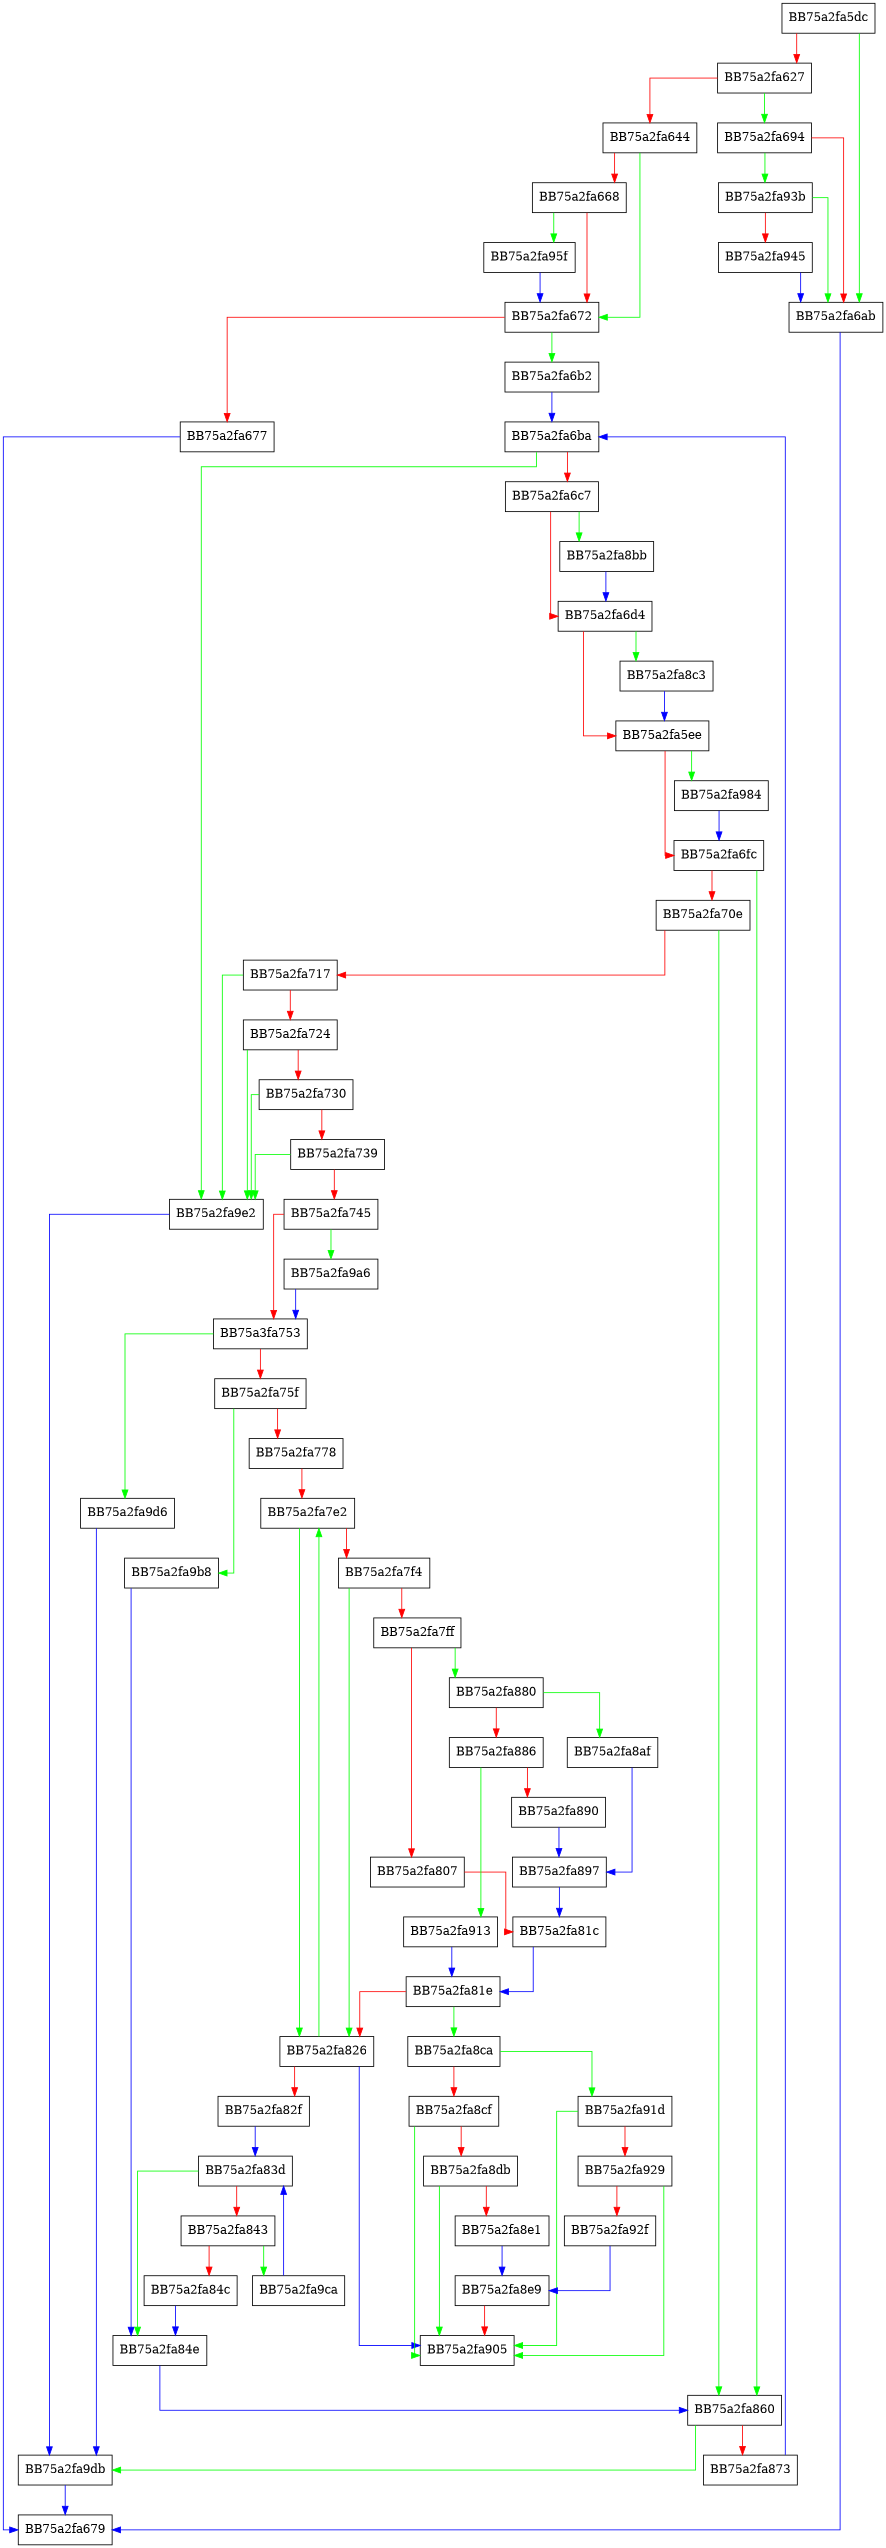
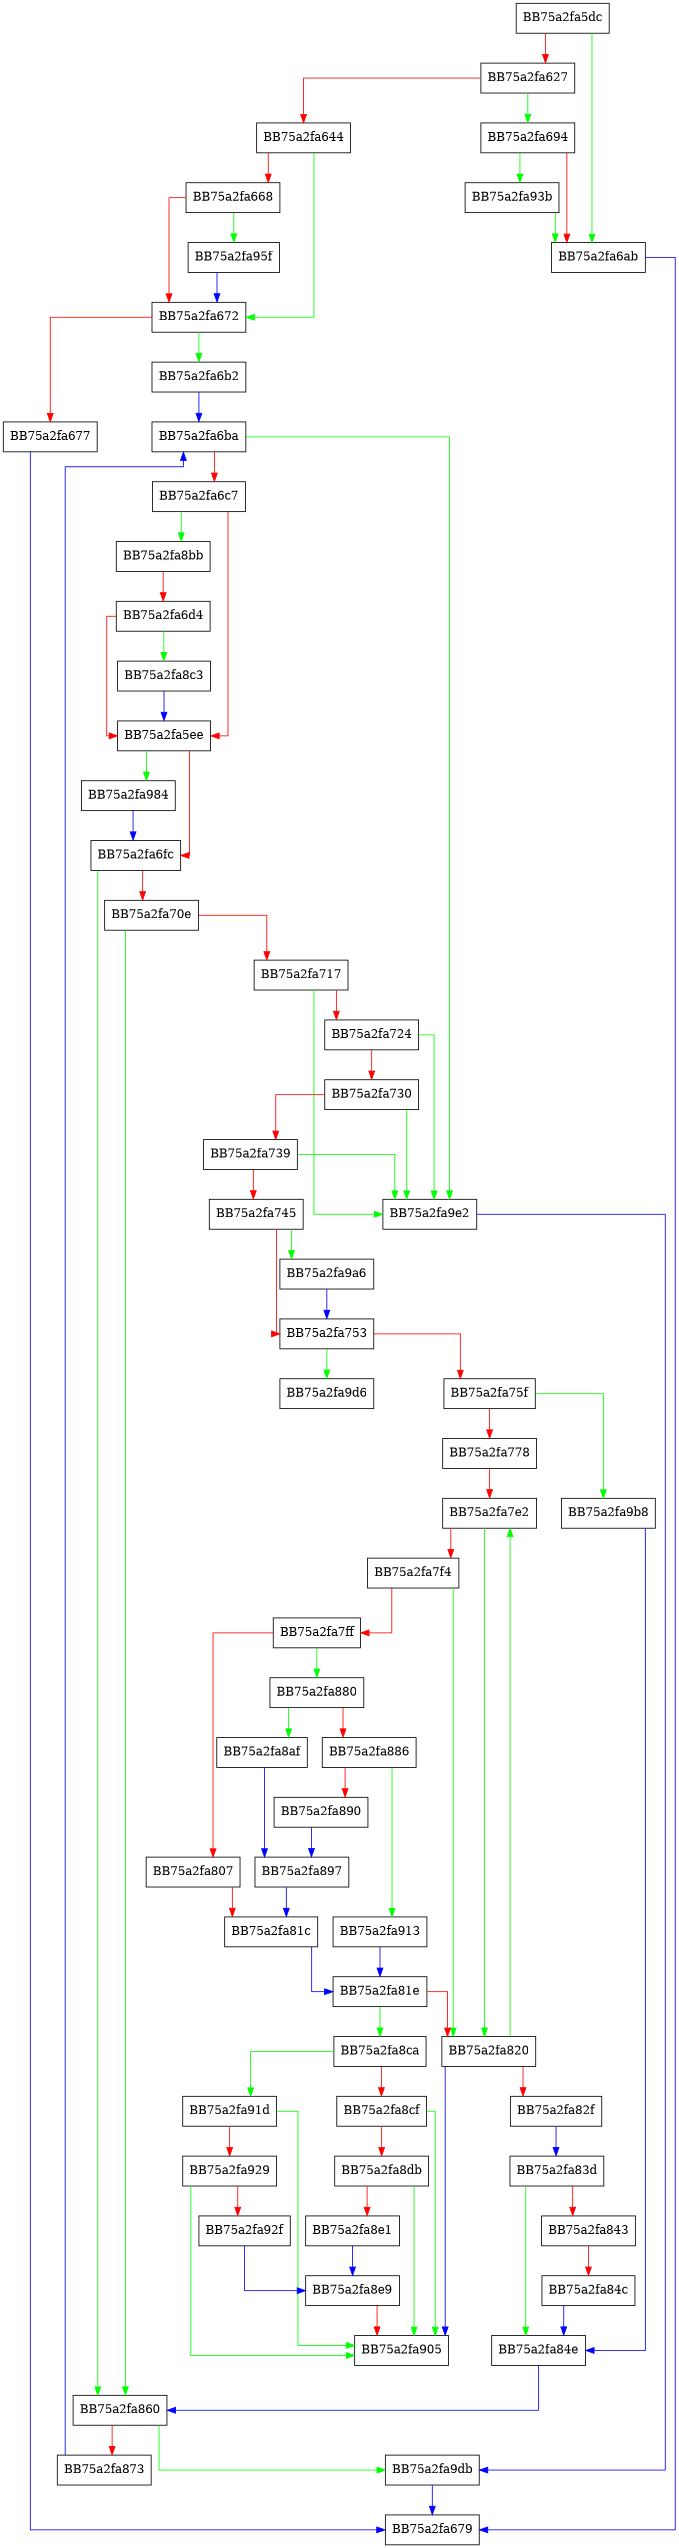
node "BB75a2fa945": removed
edge "BB75a2fa6c7" -> "BB75a2fa6d4": now "BB75a2fa6c7" -> "BB75a2fa5ee"
edge "BB75a2fa8bb" -> "BB75a2fa6d4": color blue -> red
node "BB75a3fa753": label "BB75a3fa753" -> "BB75a2fa753"
edge "BB75a2fa9d6" -> "BB75a2fa9db": removed
node "BB75a2fa826": label "BB75a2fa826" -> "BB75a2fa820"
node "BB75a2fa9ca": removed
